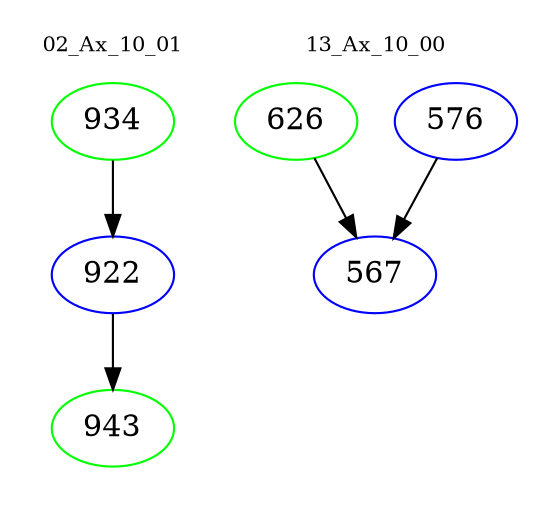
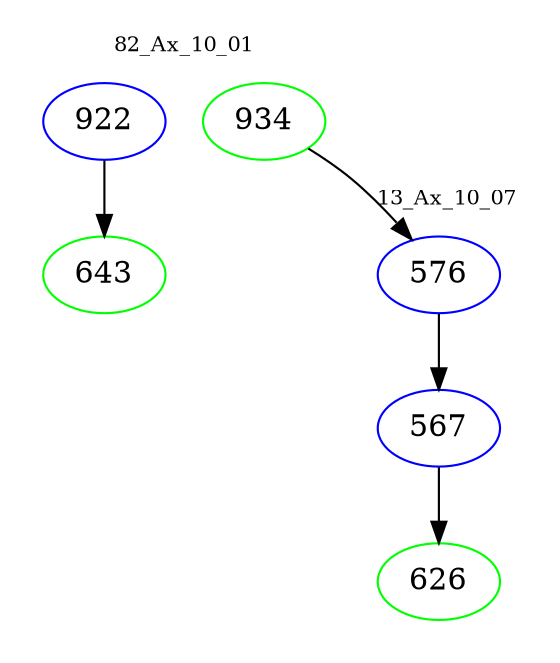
cluster "02_Ax_10_01": label "02_Ax_10_01" -> "82_Ax_10_01"
cluster "13_Ax_10_00": label "13_Ax_10_00" -> "13_Ax_10_07"
edge "934" -> "922": now "934" -> "576"
edge "626" -> "567": reversed
node "943": label "943" -> "643"
